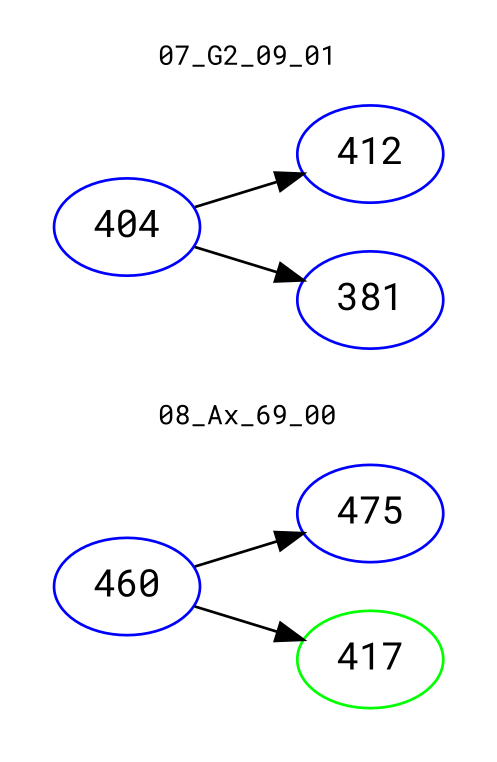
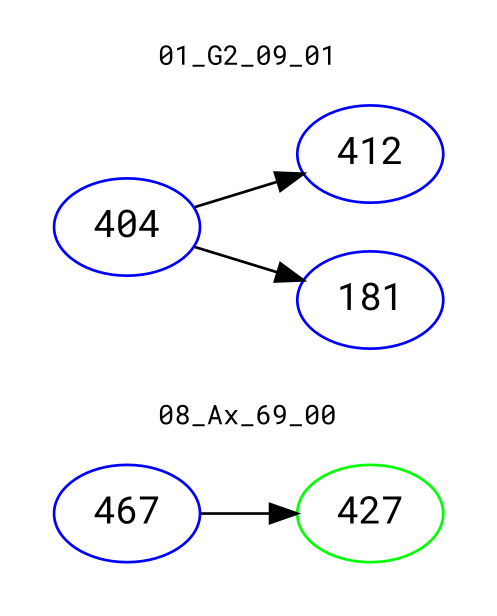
cluster "07_G2_09_01": label "07_G2_09_01" -> "01_G2_09_01"
node "381": label "381" -> "181"
node "475": removed
node "460": label "460" -> "467"
node "417": label "417" -> "427"
